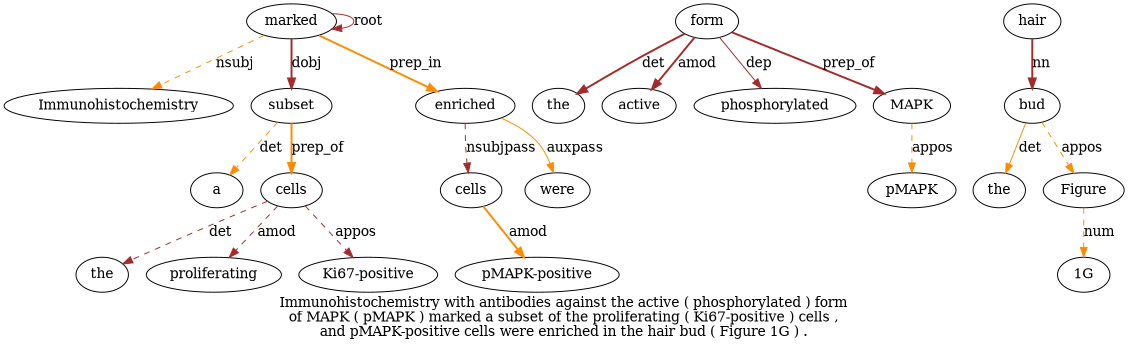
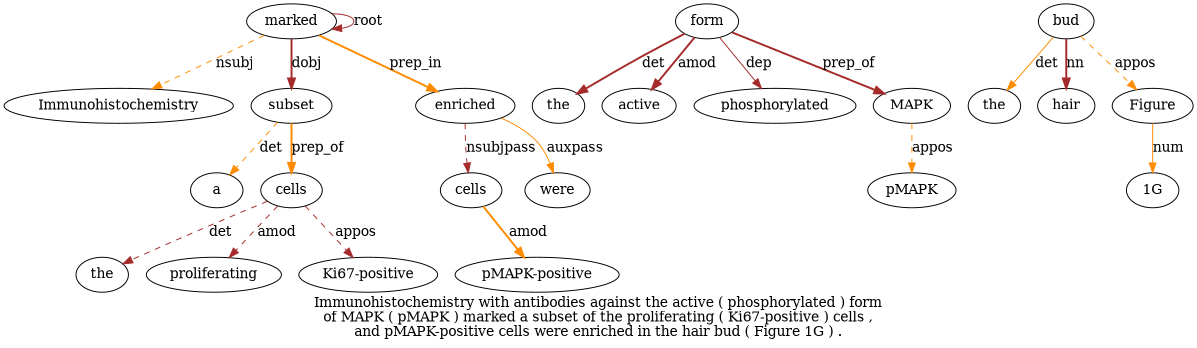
edge "hair" -> "bud": reversed
edge "Figure" -> "1G": style dashed -> solid
